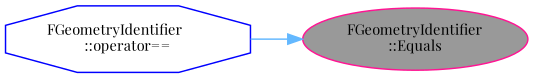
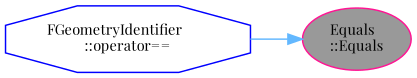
node "FGeometryIdentifier ::Equals": label "FGeometryIdentifier ::Equals" -> "Equals ::Equals"
